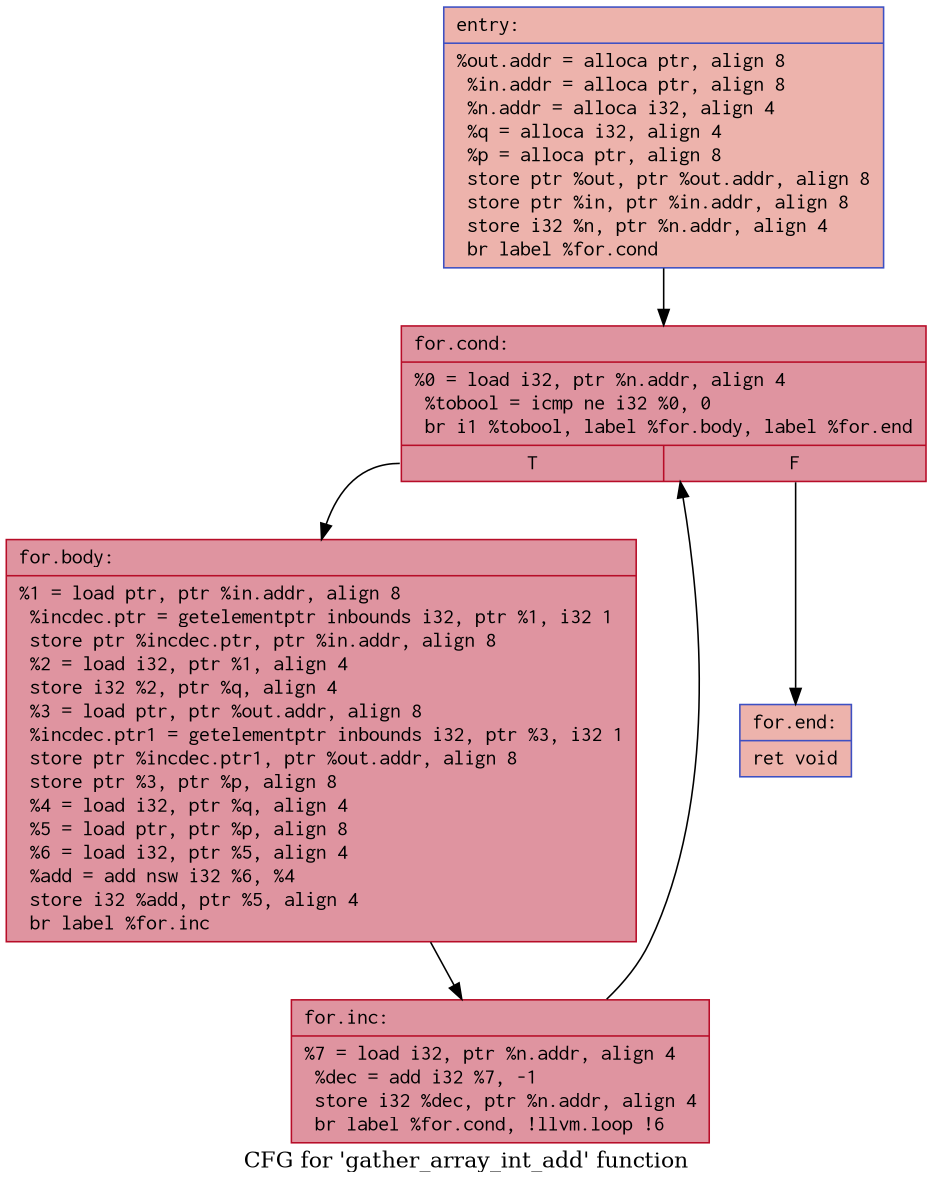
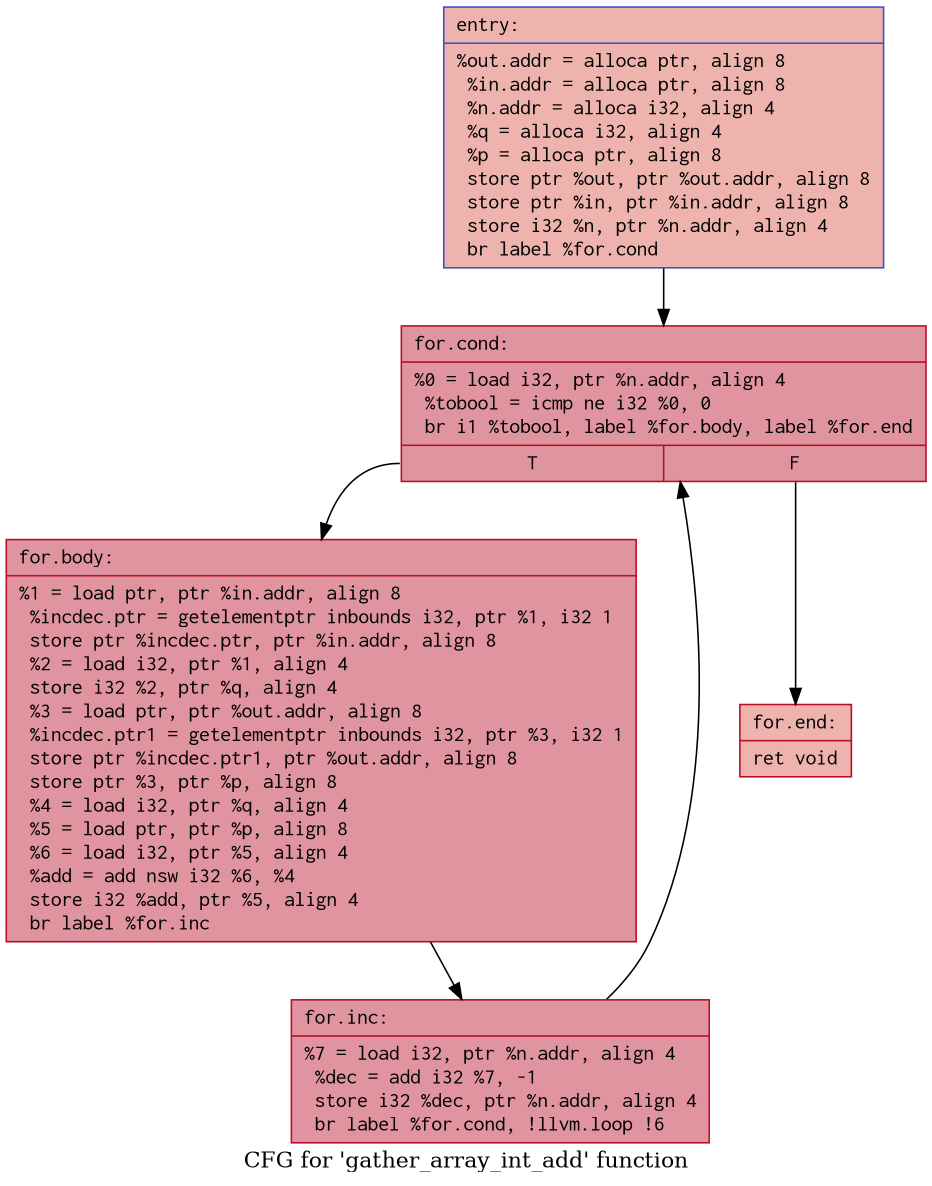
node "for.end:": color #3d50c3ff -> #b70d28ff
